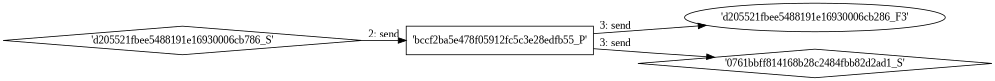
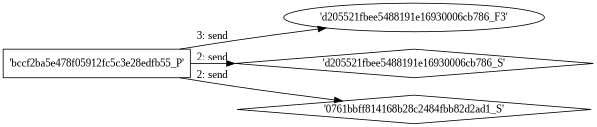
node "'d205521fbee5488191e16930006cb286_F3'": label "'d205521fbee5488191e16930006cb286_F3'" -> "'d205521fbee5488191e16930006cb786_F3'"
edge "'d205521fbee5488191e16930006cb786_S'" -> "'bccf2ba5e478f05912fc5c3e28edfb55_P'": reversed
edge "'bccf2ba5e478f05912fc5c3e28edfb55_P'" -> "'0761bbff814168b28c2484fbb82d2ad1_S'": label "3: send" -> "2: send"
